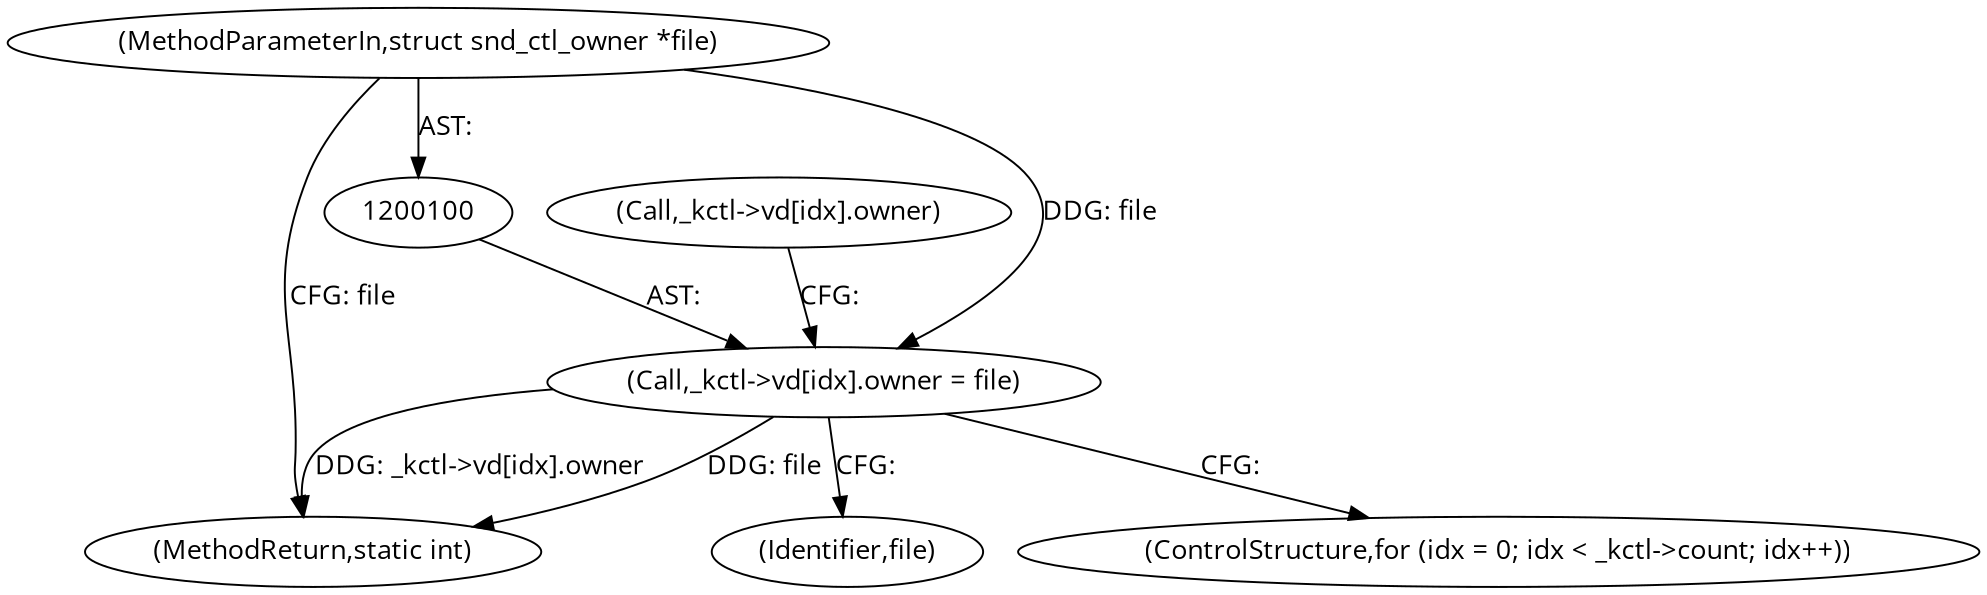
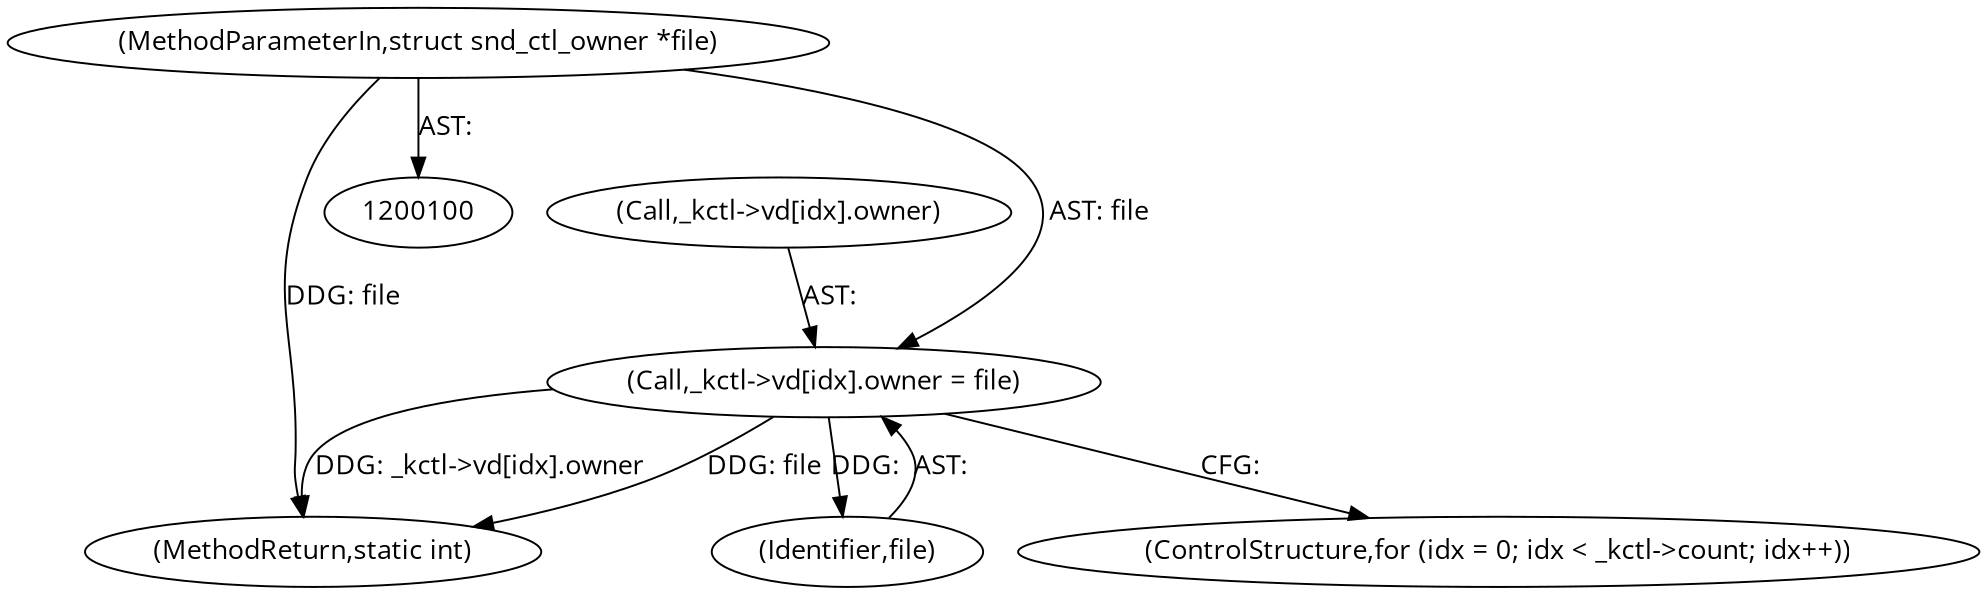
edge "(MethodParameterIn,struct snd_ctl_owner *file)" -> "(Call,_kctl->vd[idx].owner = file)": label "DDG: file" -> "AST: file"
edge "1200100" -> "(Call,_kctl->vd[idx].owner = file)": now "(Identifier,file)" -> "(Call,_kctl->vd[idx].owner = file)"
edge "(MethodParameterIn,struct snd_ctl_owner *file)" -> "(MethodReturn,static int)": label "CFG: file" -> "DDG: file"
edge "(Call,_kctl->vd[idx].owner)" -> "(Call,_kctl->vd[idx].owner = file)": label "CFG: " -> "AST: "
edge "(Call,_kctl->vd[idx].owner = file)" -> "(Identifier,file)": label "CFG: " -> "DDG: "
